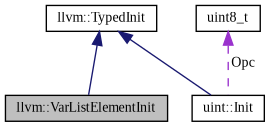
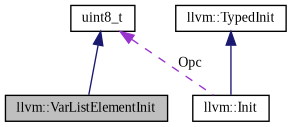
edge "llvm::VarListElementInit" -> "llvm::TypedInit": now "llvm::VarListElementInit" -> "uint8_t"
node "uint::Init": label "uint::Init" -> "llvm::Init"
